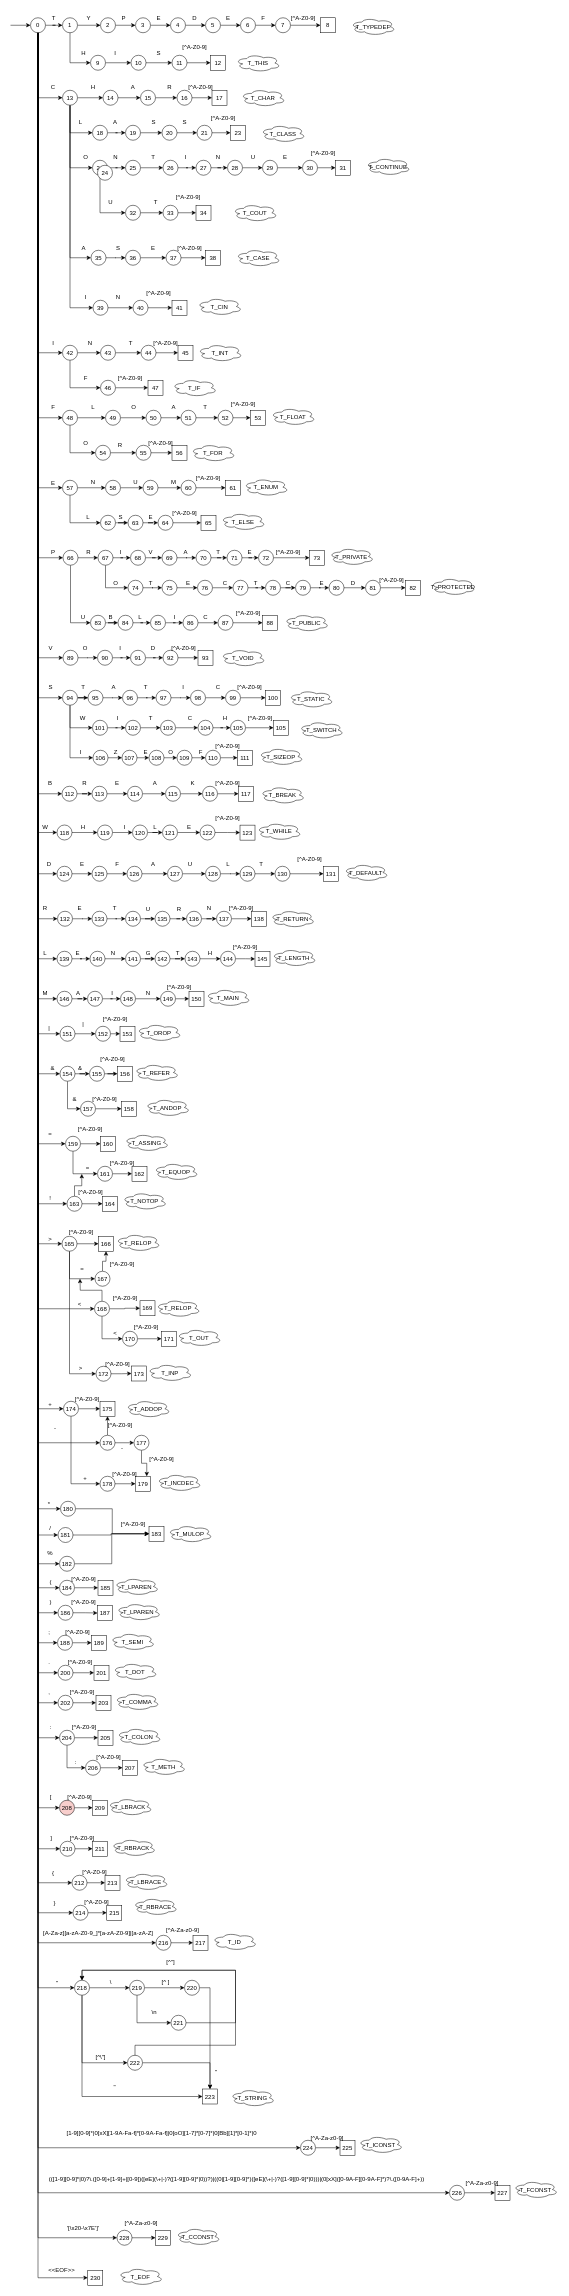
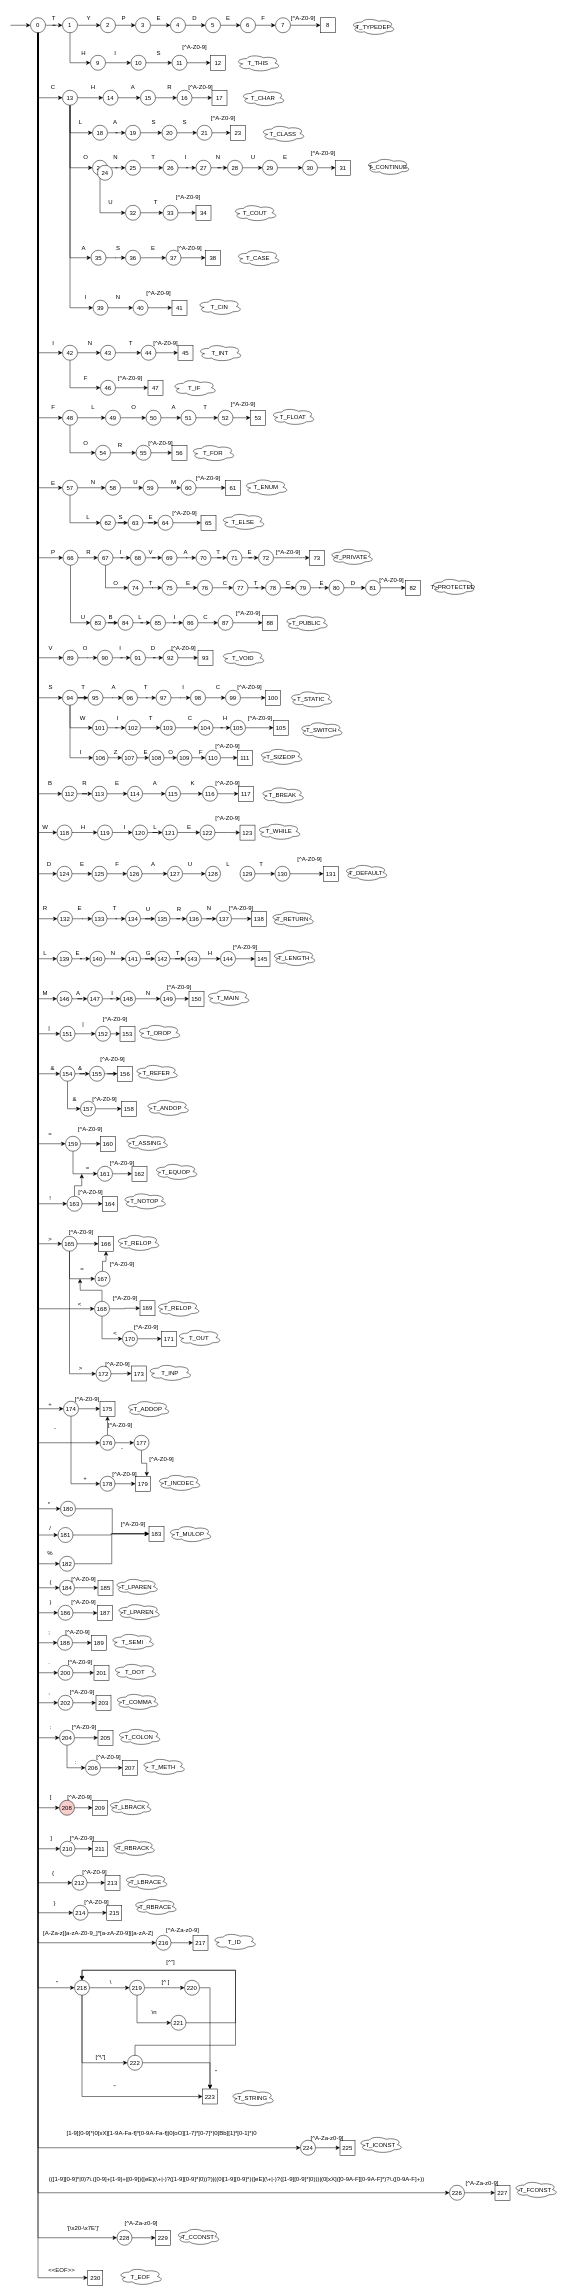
edge "128" -> "129": removed
